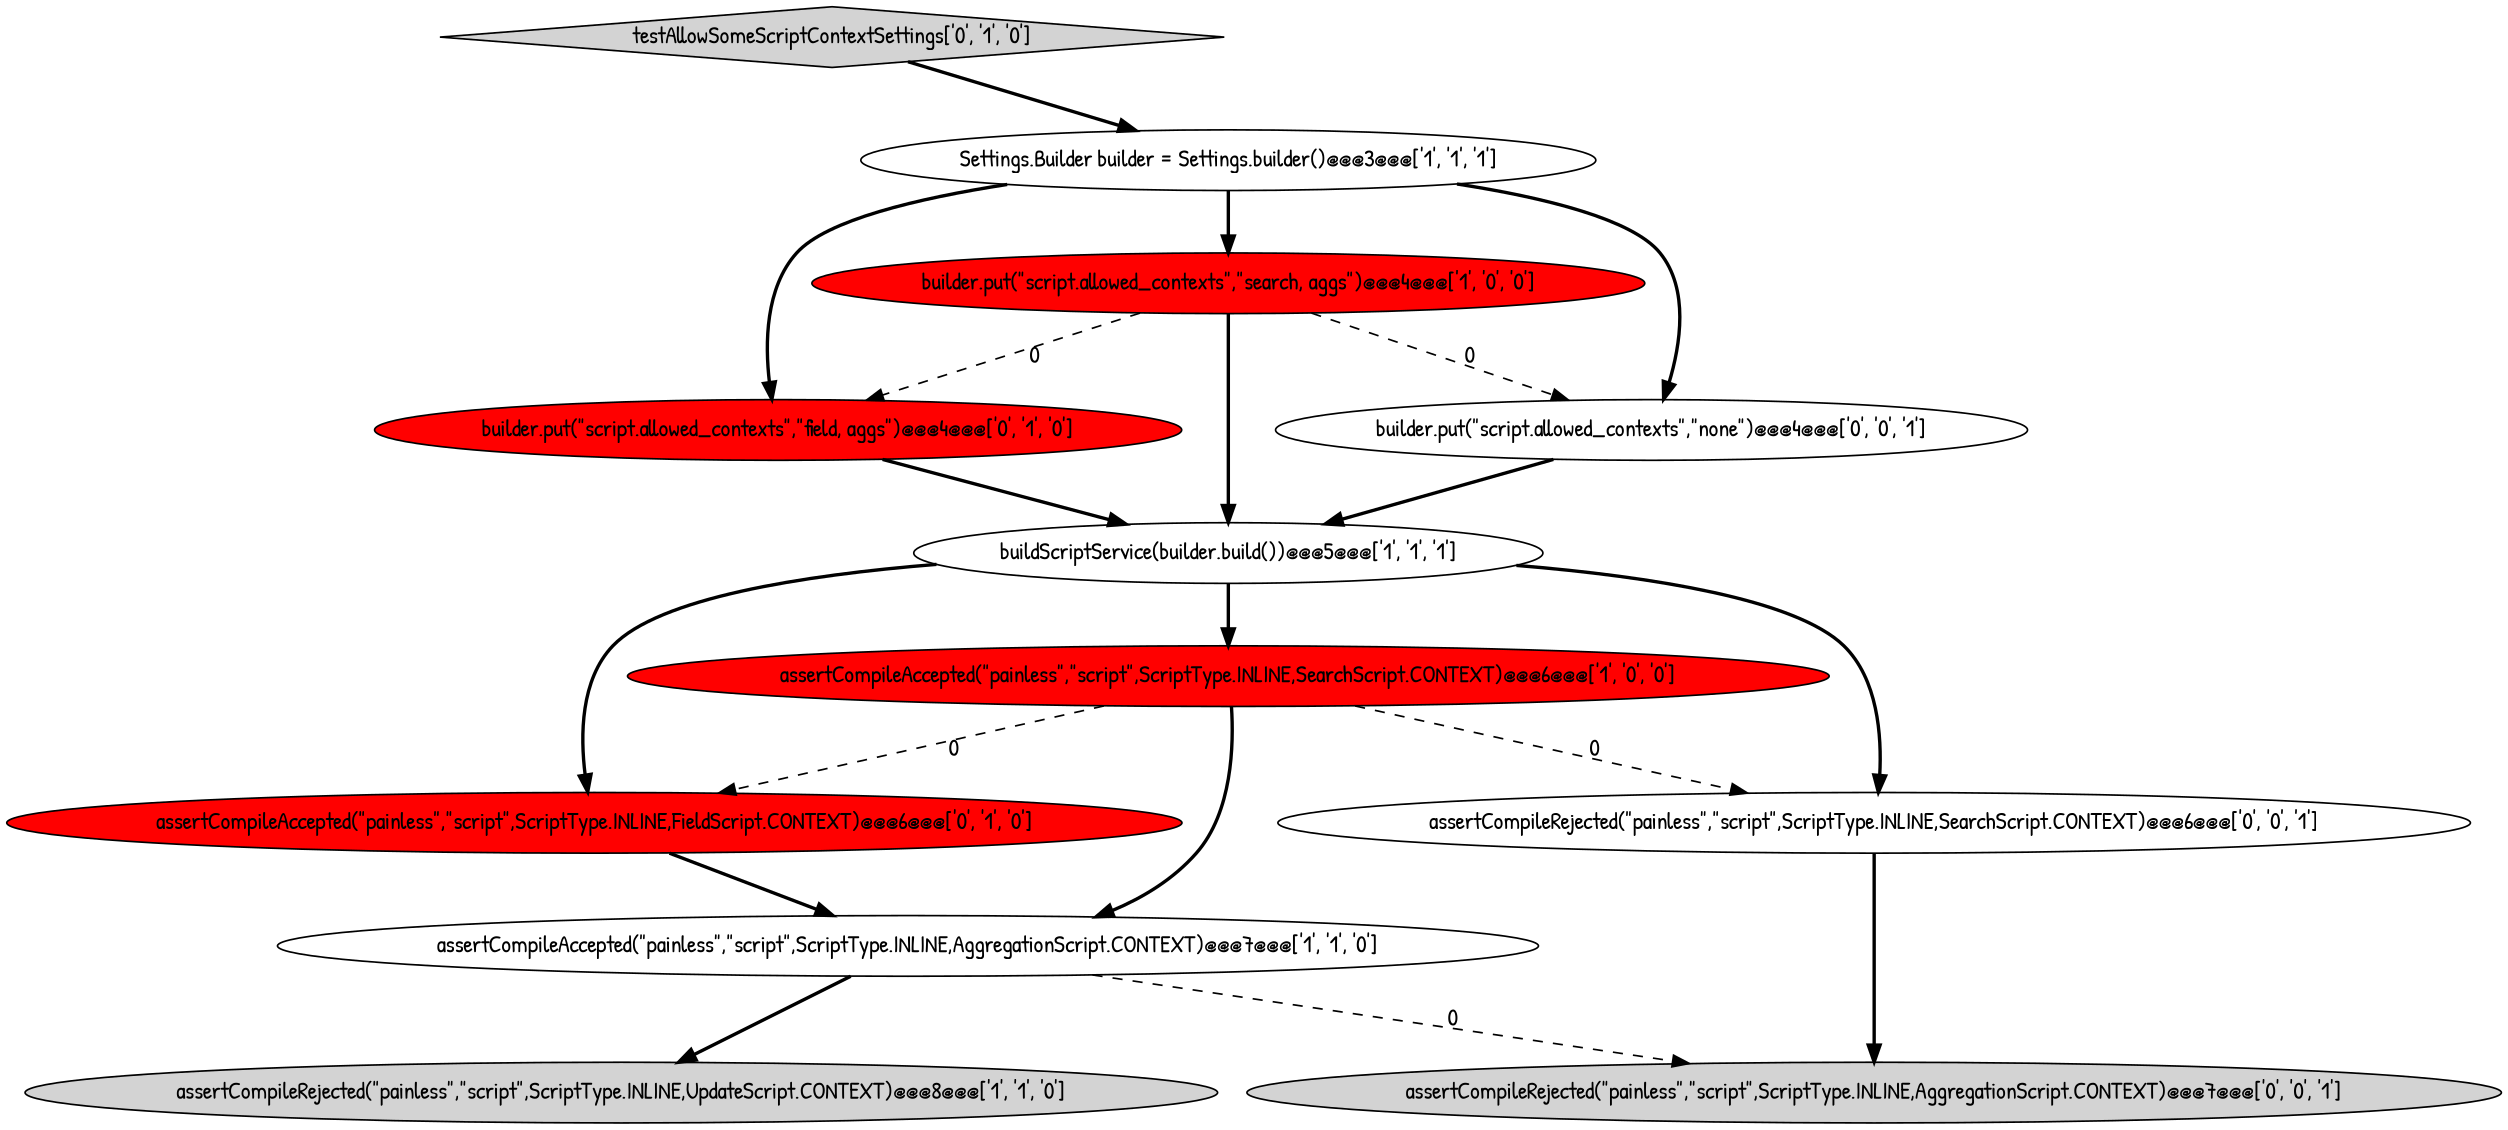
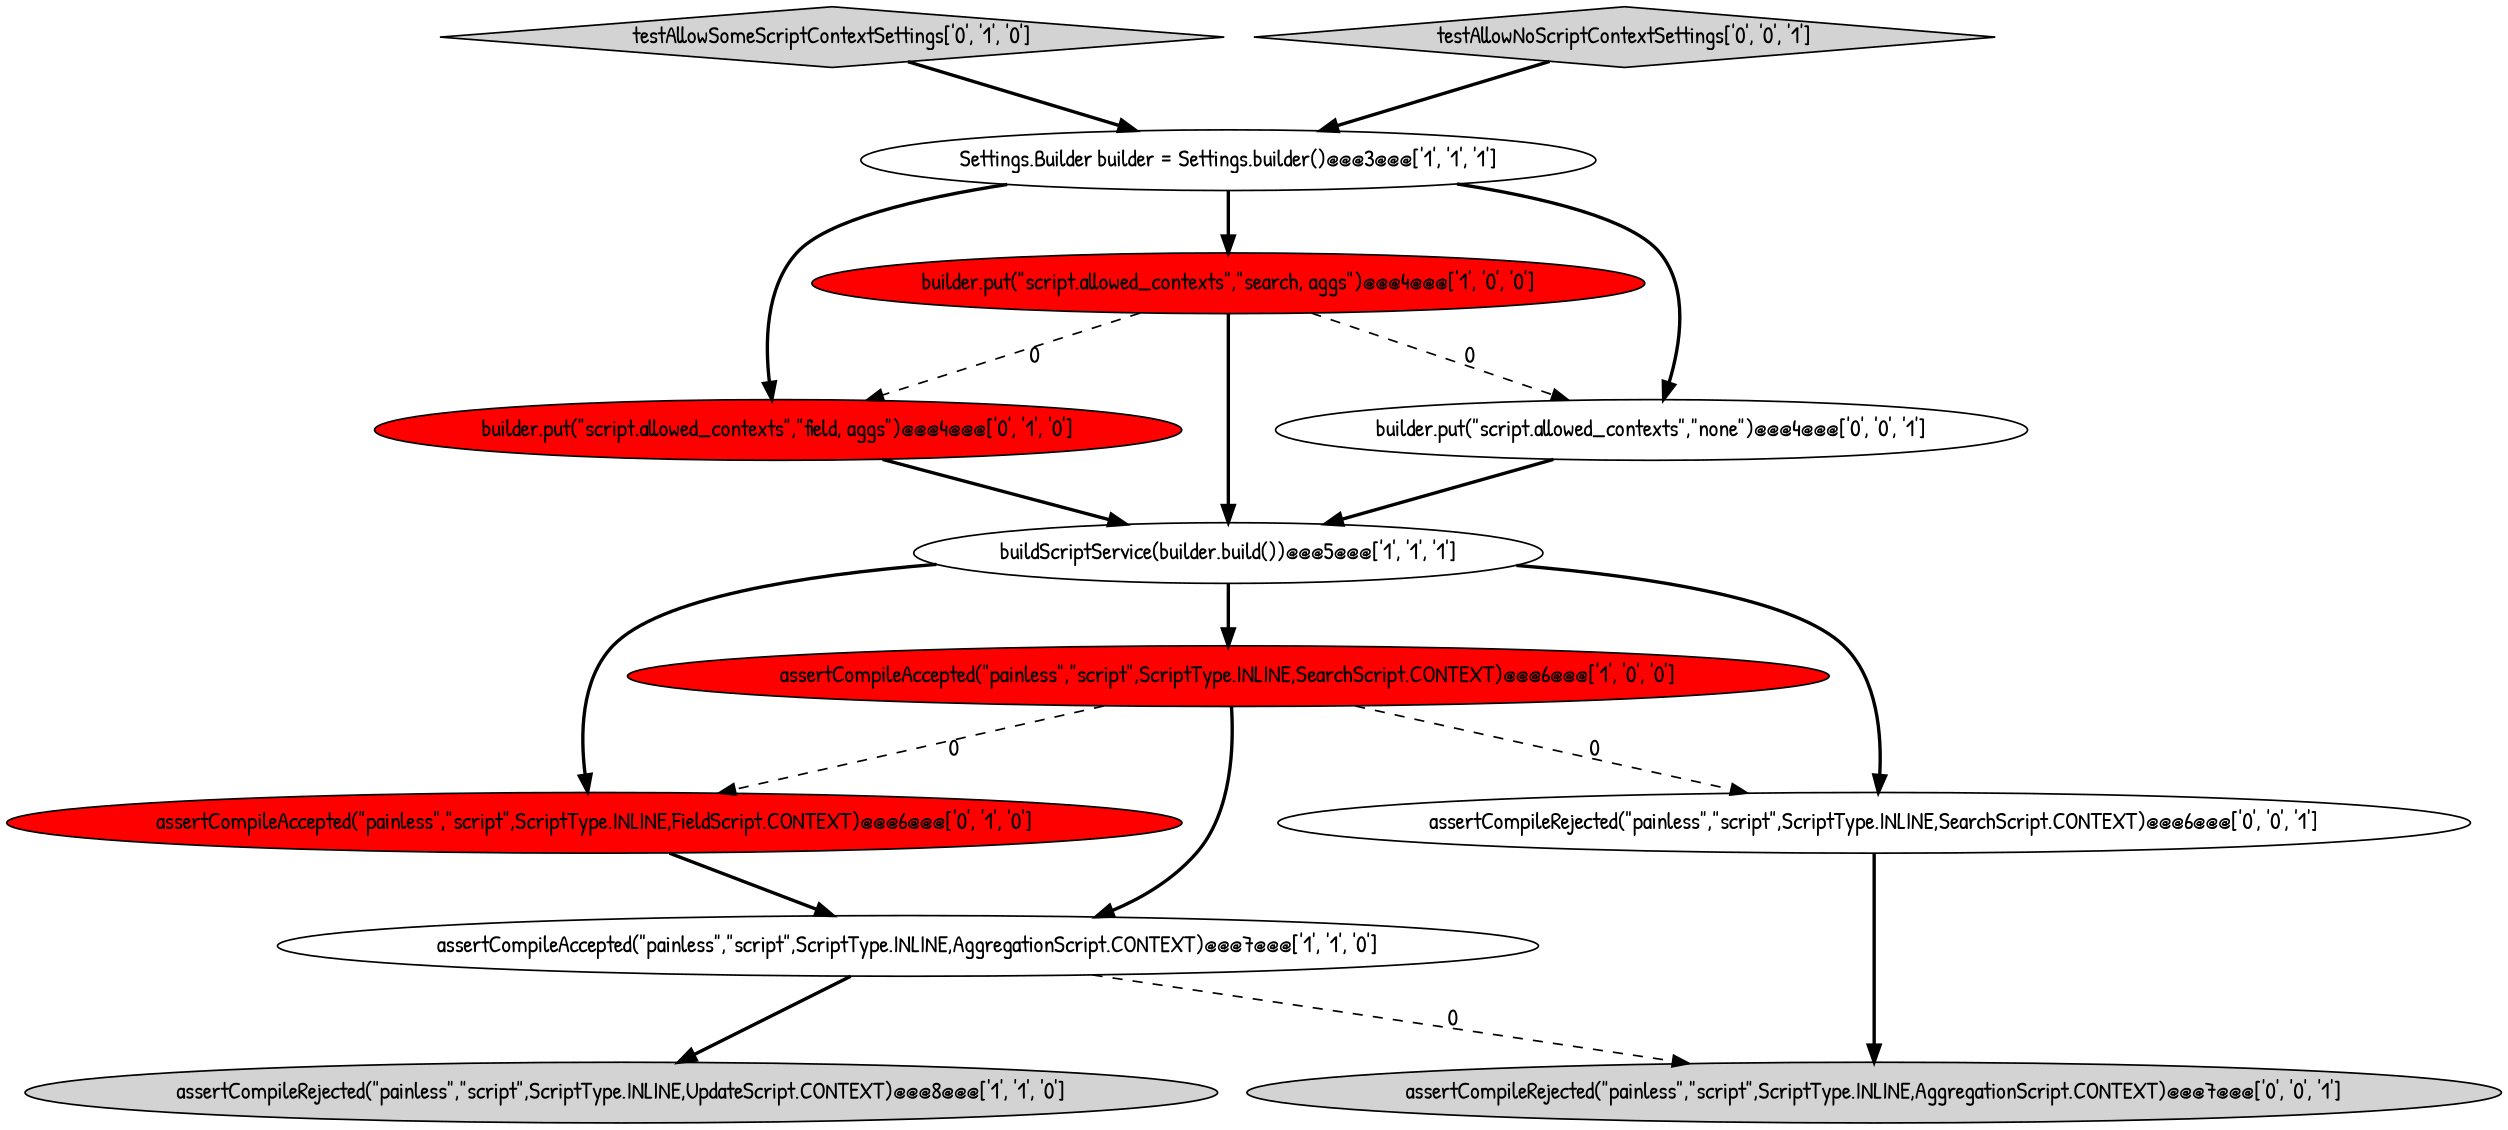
node "testAllowNoScriptContextSettings['0', '0', '1']": added
